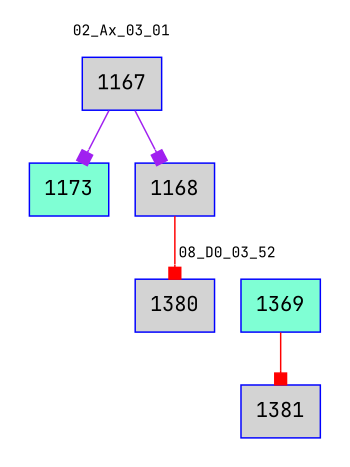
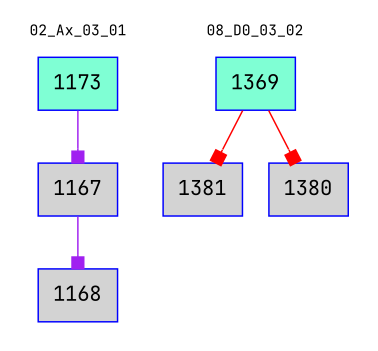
edge "1167" -> "1173": reversed
edge "1168" -> "1380": now "1369" -> "1380"
cluster "08_D0_03_52": label "08_D0_03_52" -> "08_D0_03_02"
